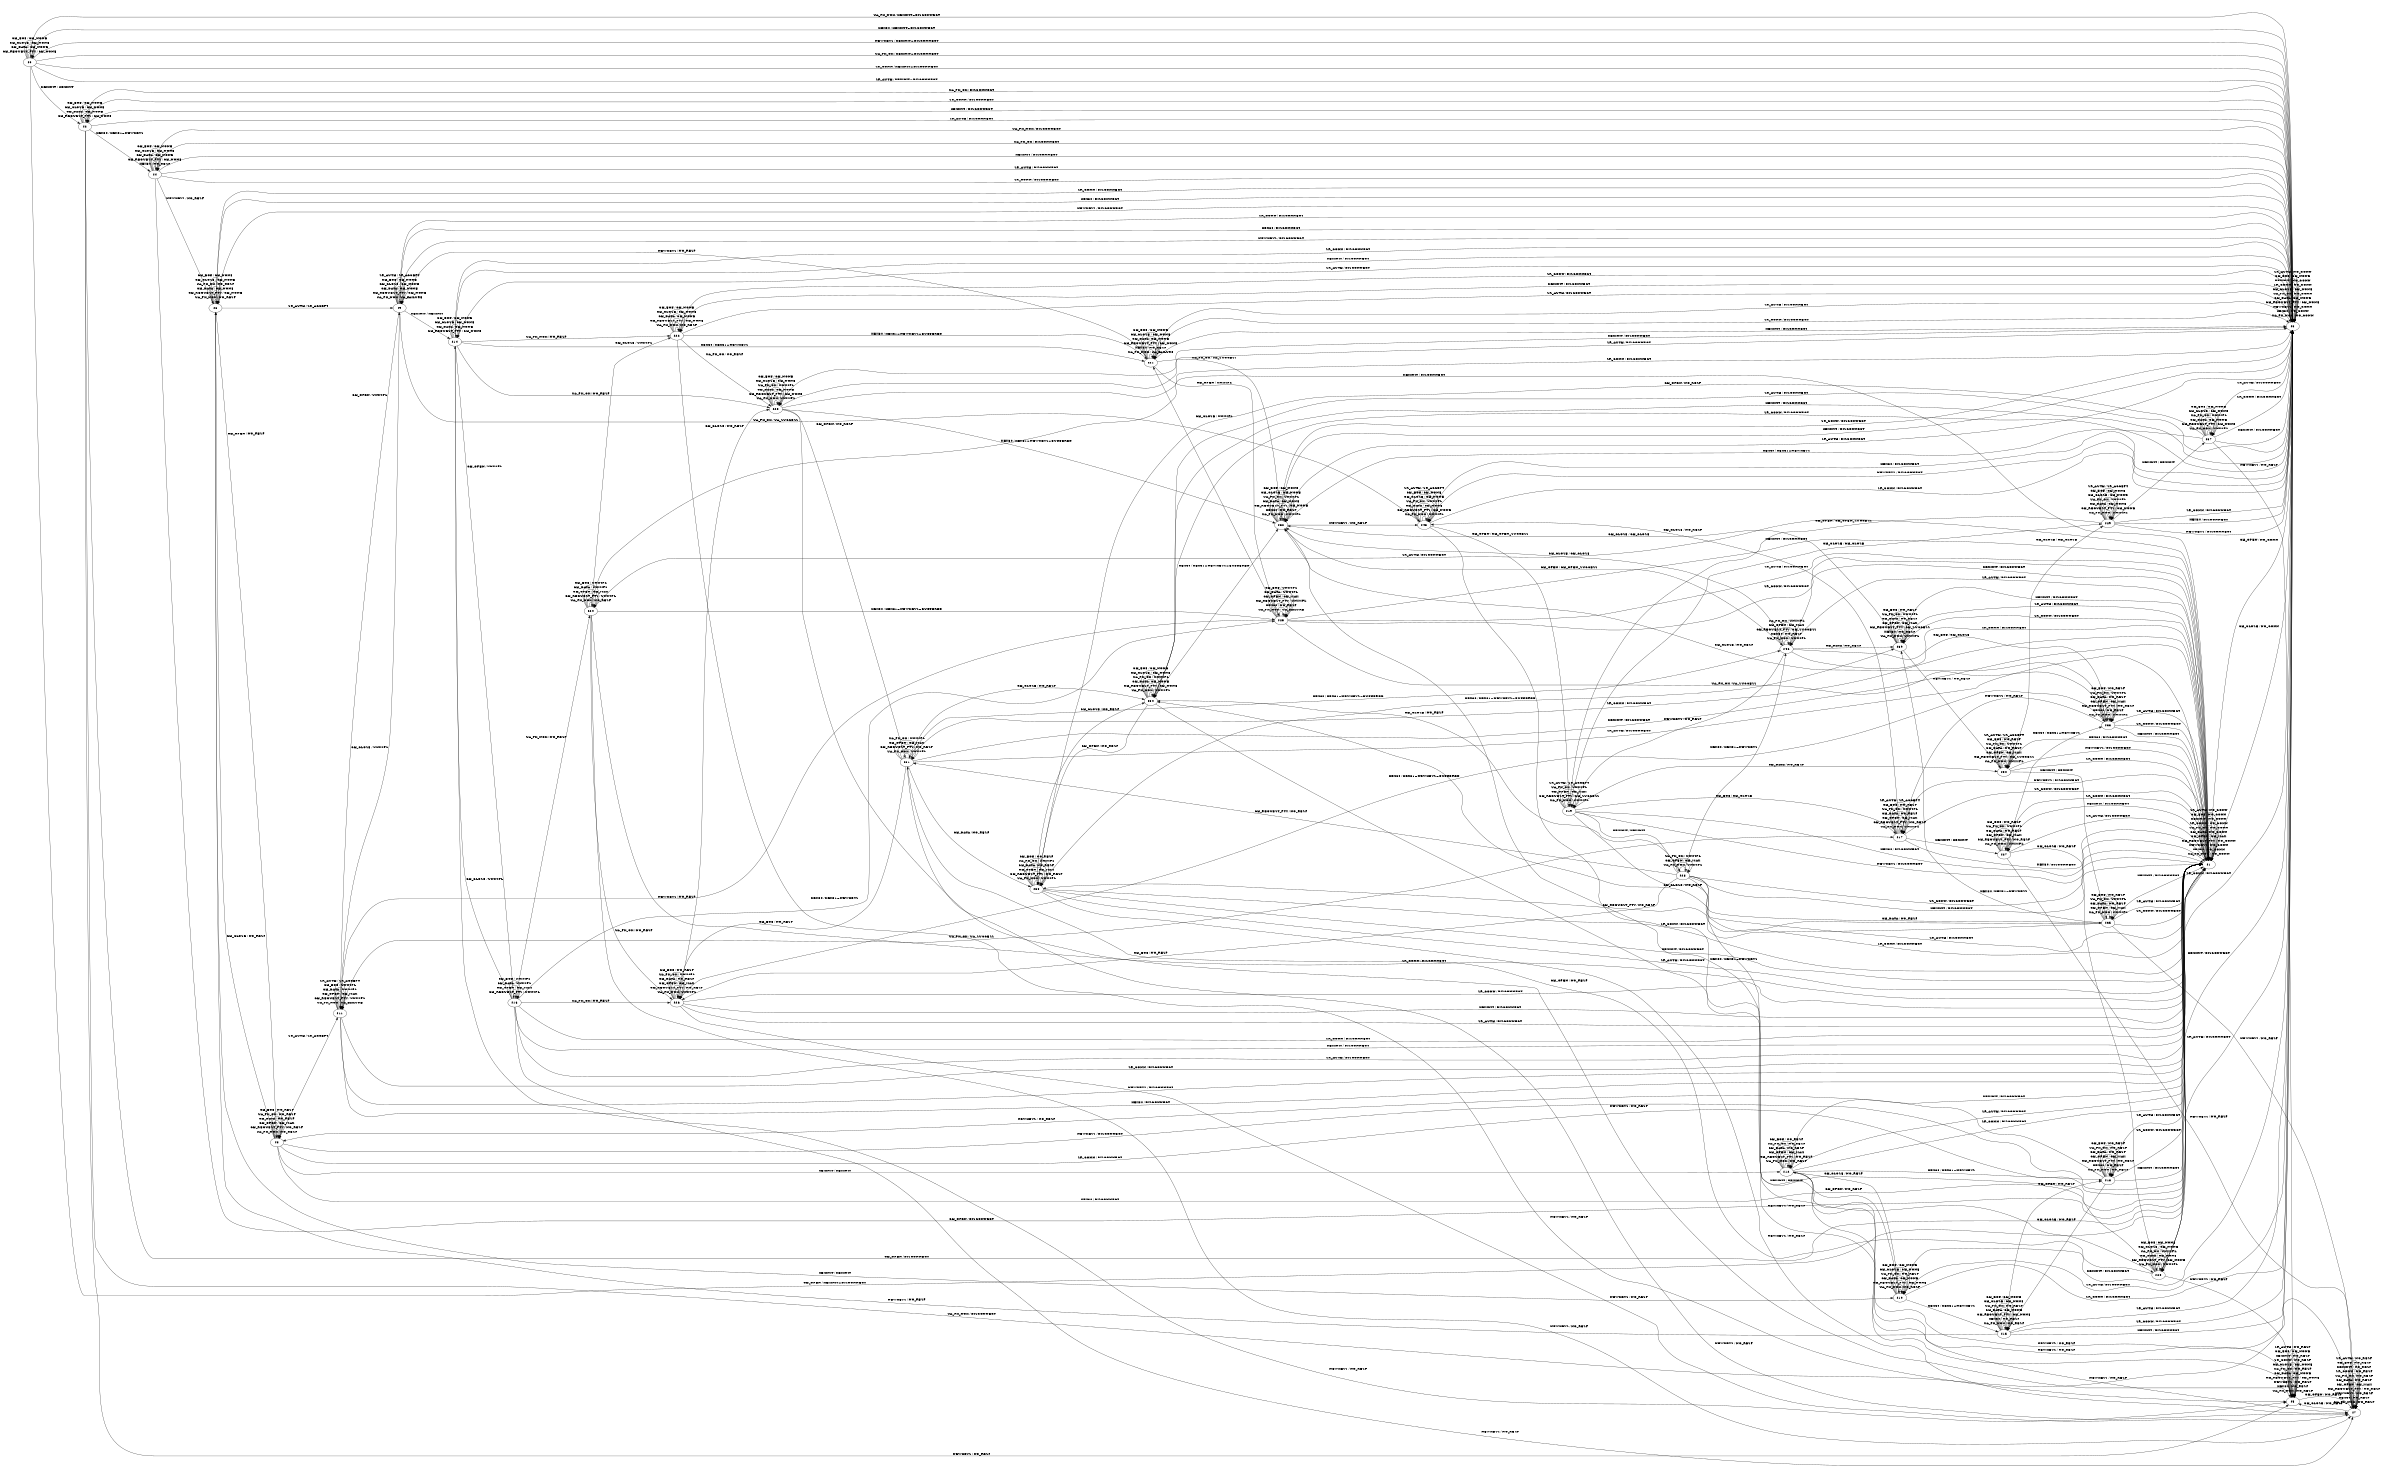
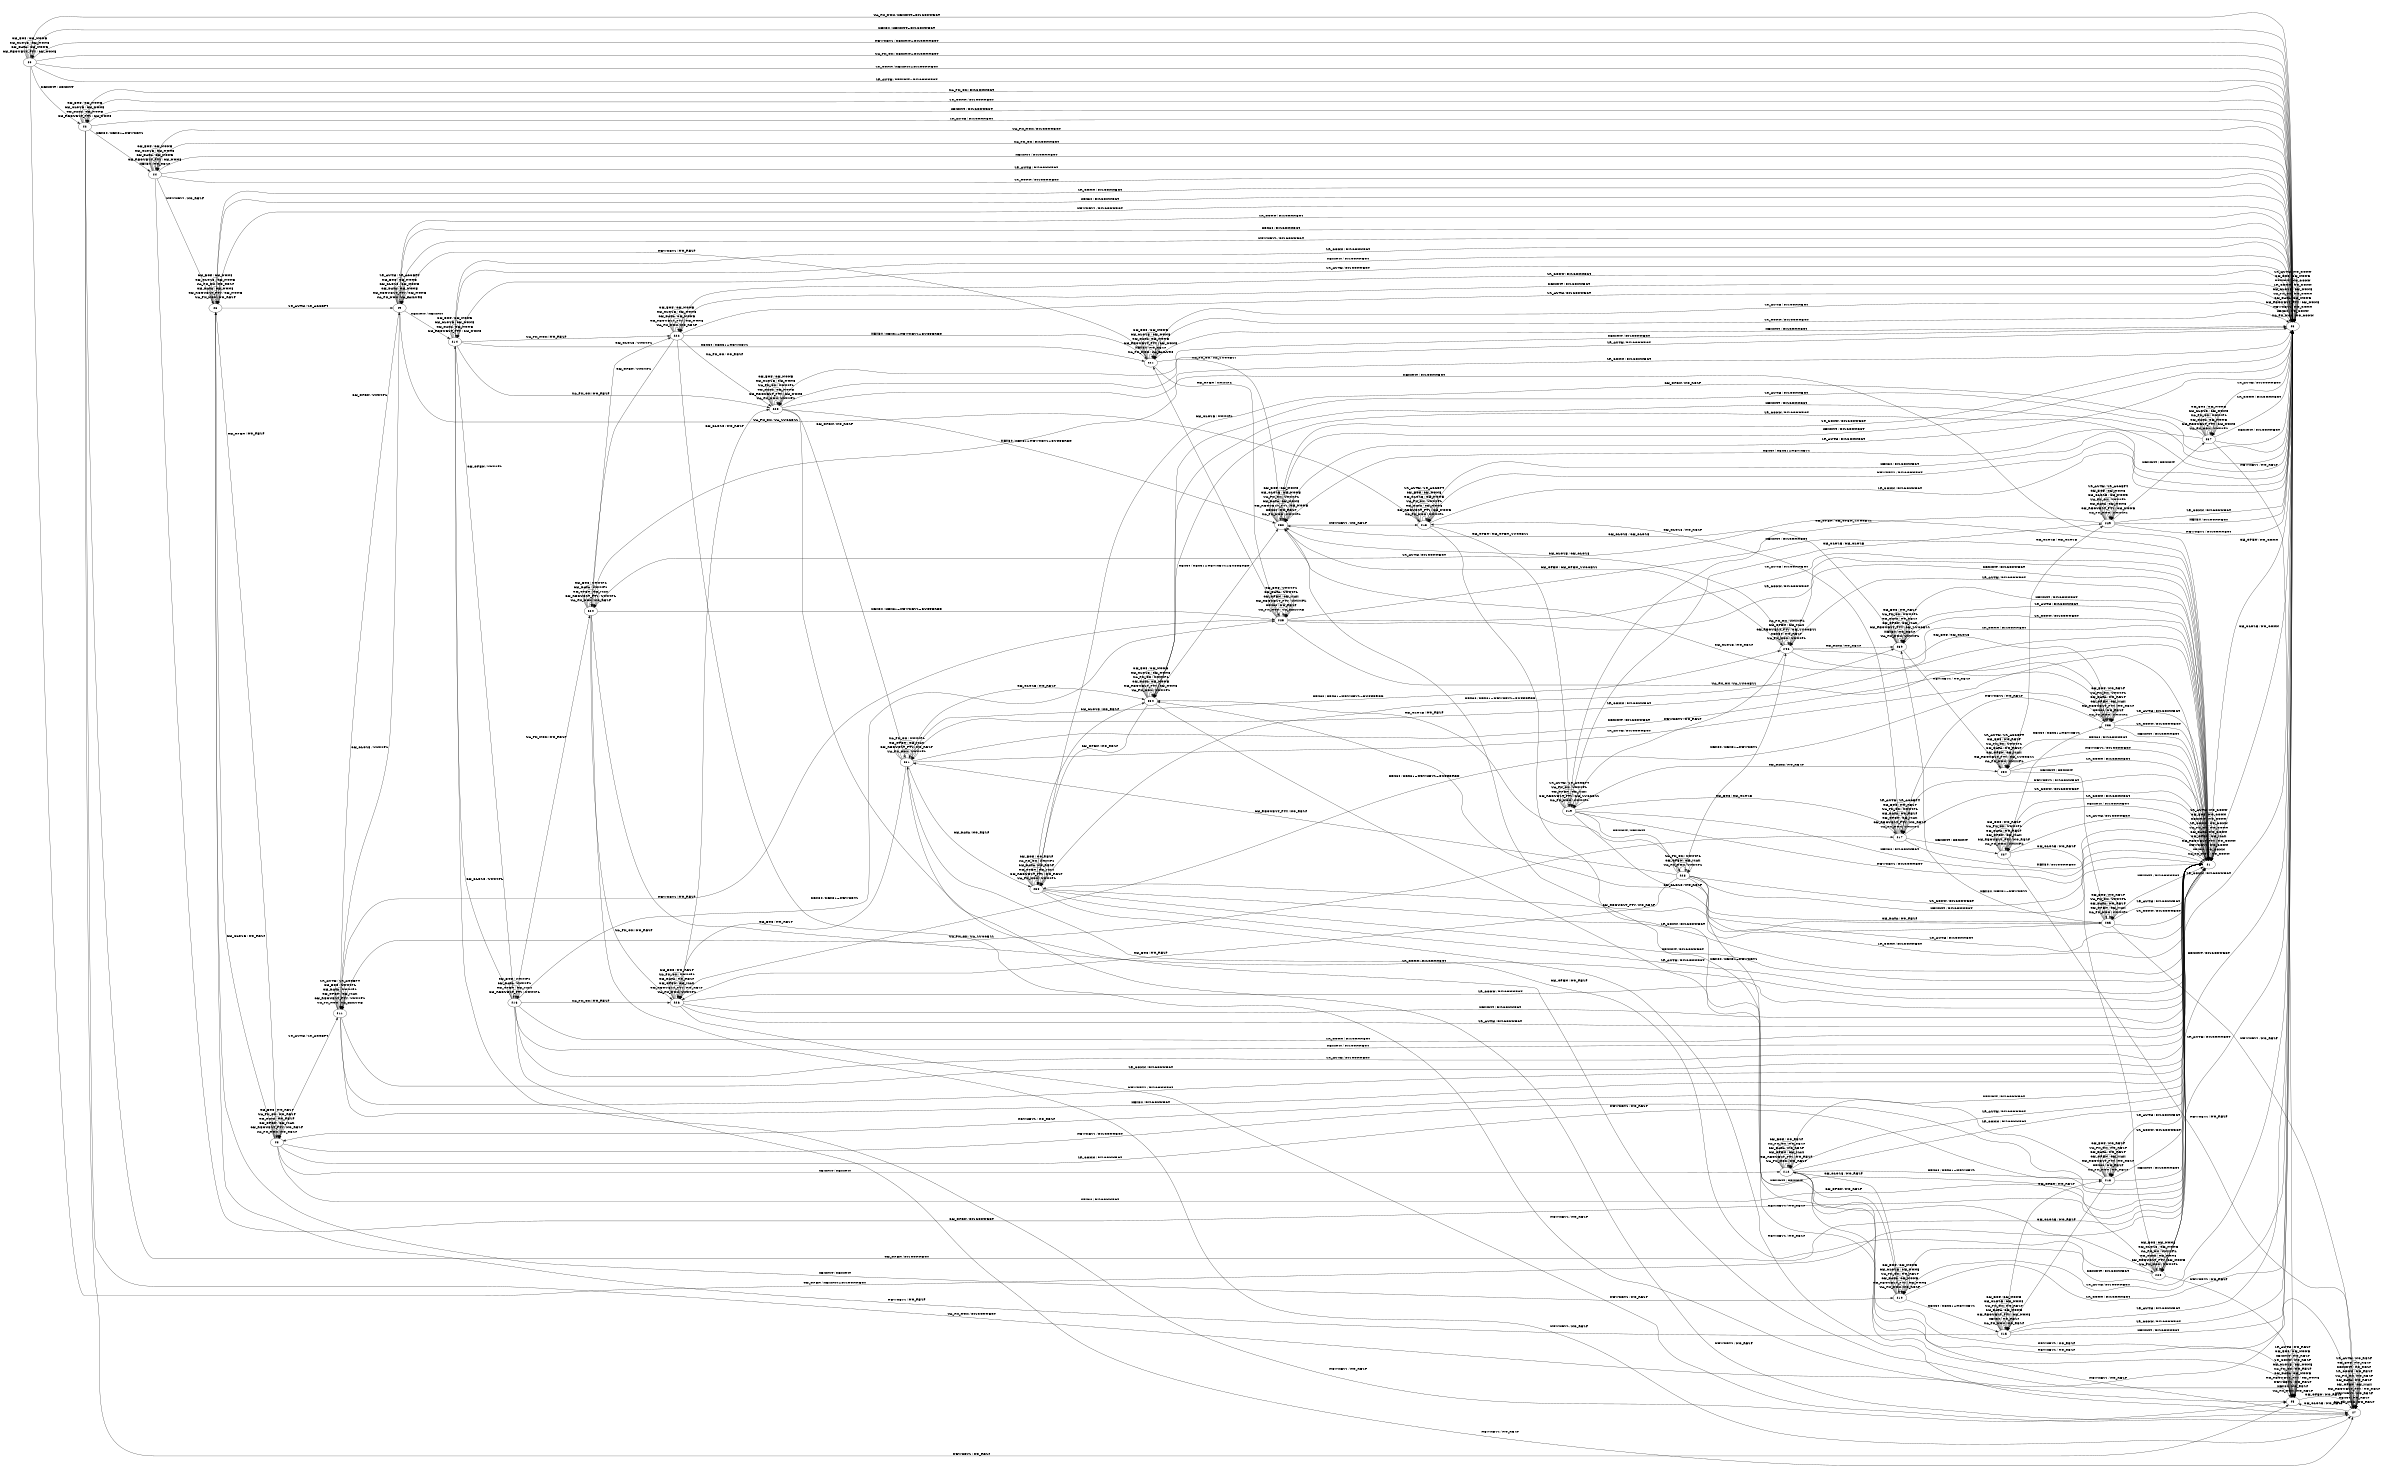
edge "s22" -> "s24": added, label "CH_OPEN / UNIMPL"
node "s43": label "s43" -> "s13"
